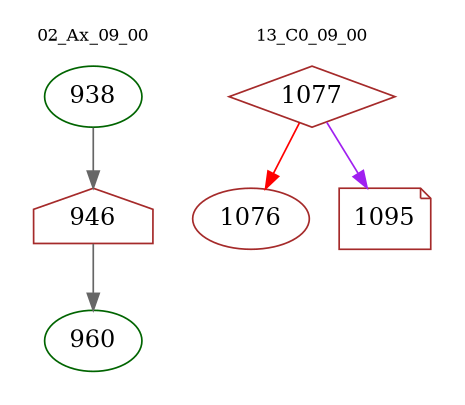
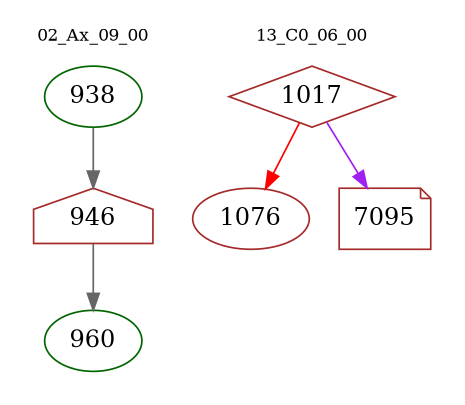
cluster "13_C0_09_00": label "13_C0_09_00" -> "13_C0_06_00"
node "1077": label "1077" -> "1017"
node "1095": label "1095" -> "7095"
